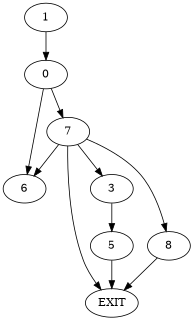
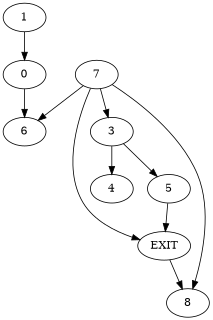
edge "0" -> "7": removed
node "4": added
edge "8" -> "EXIT": reversed
